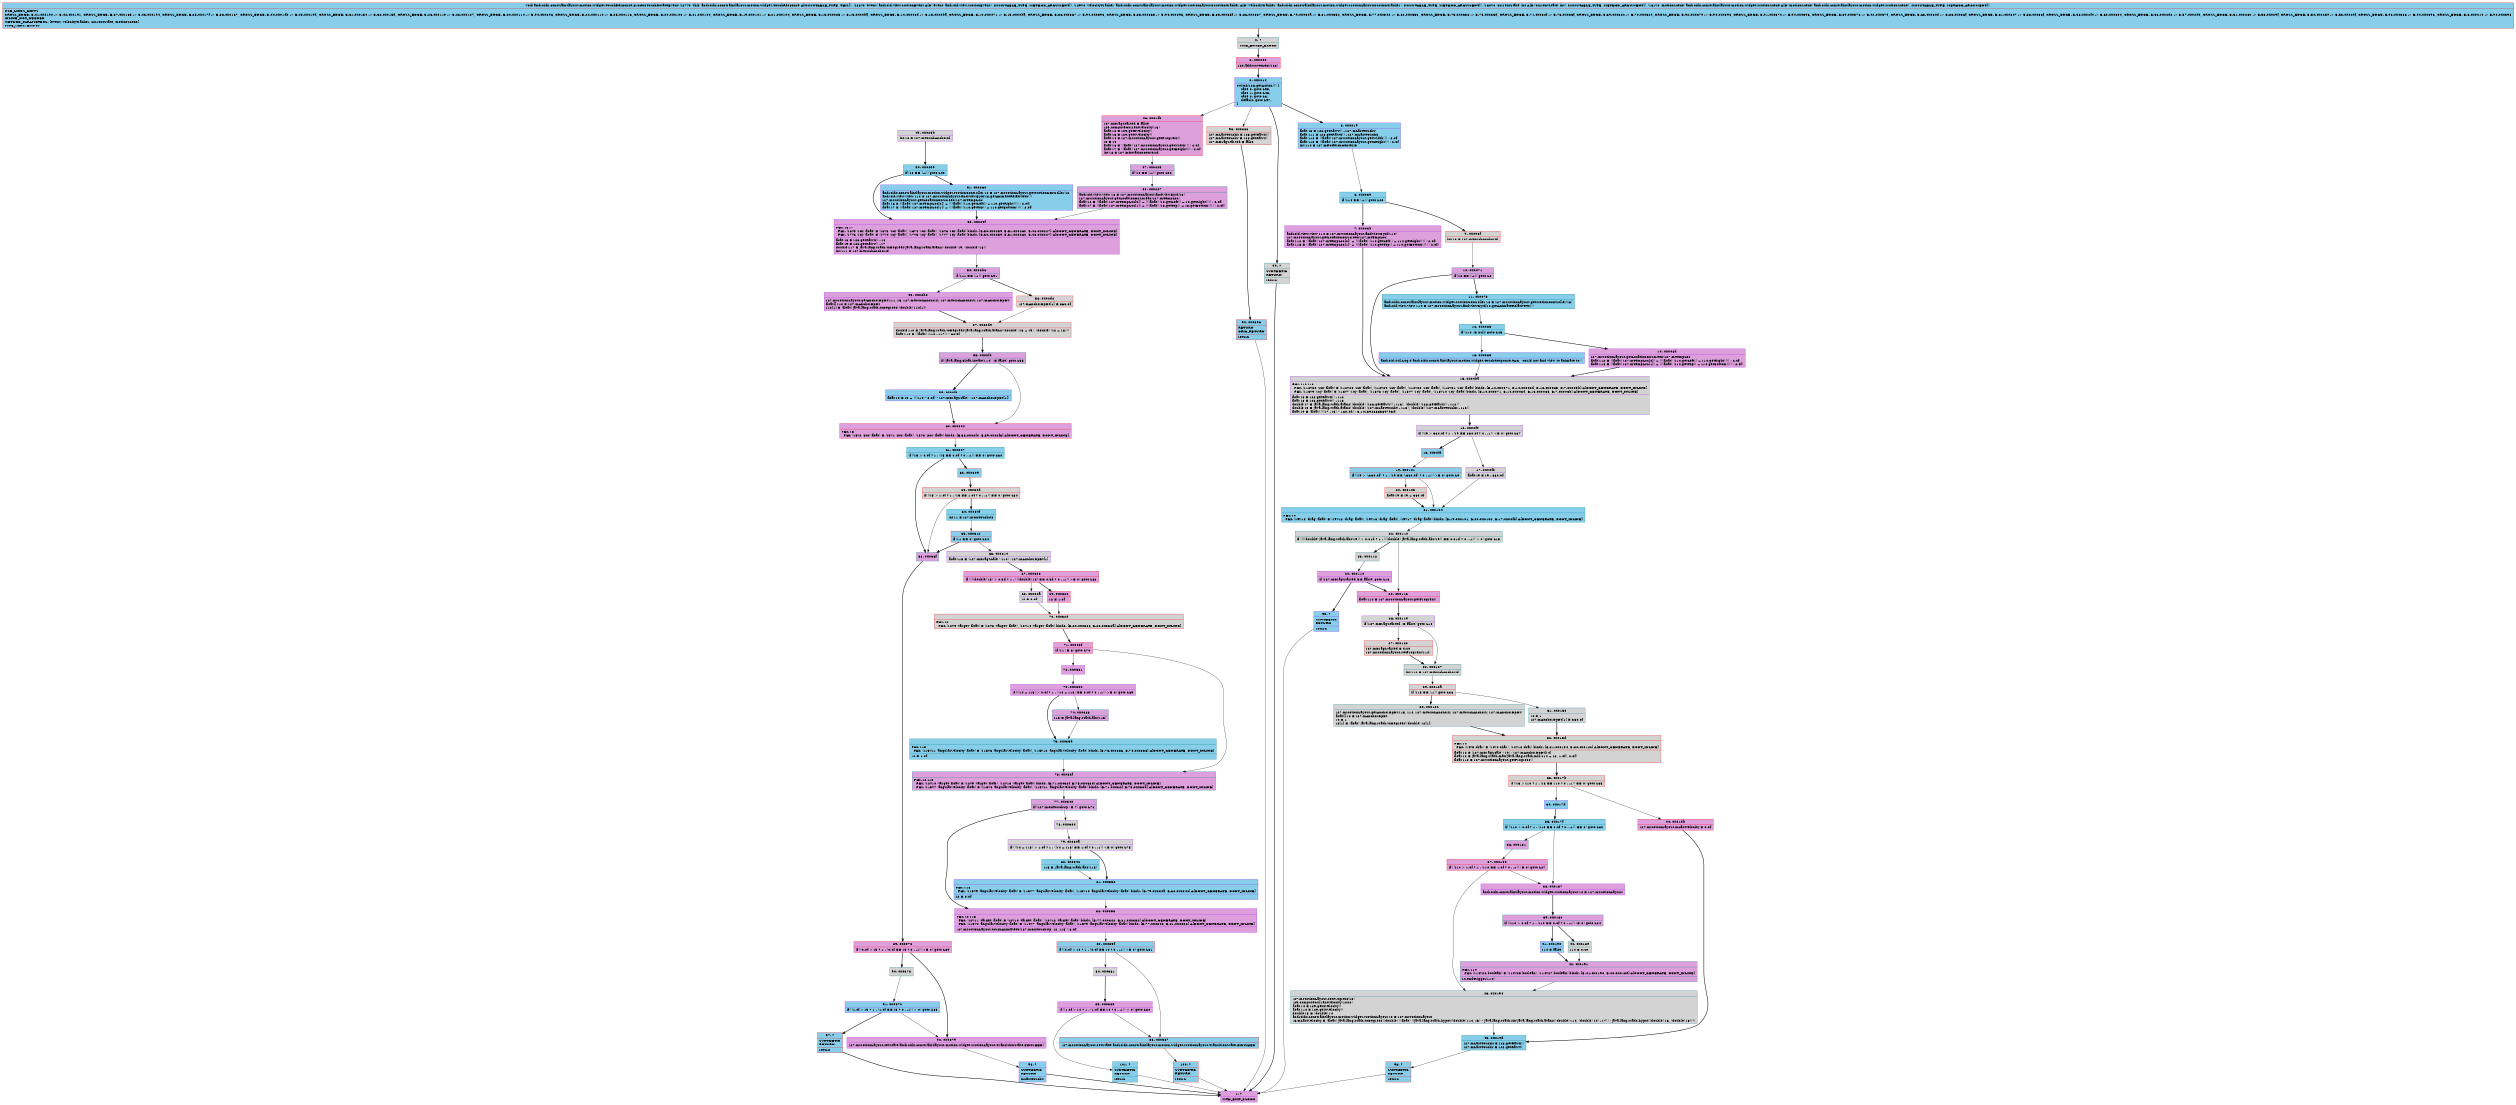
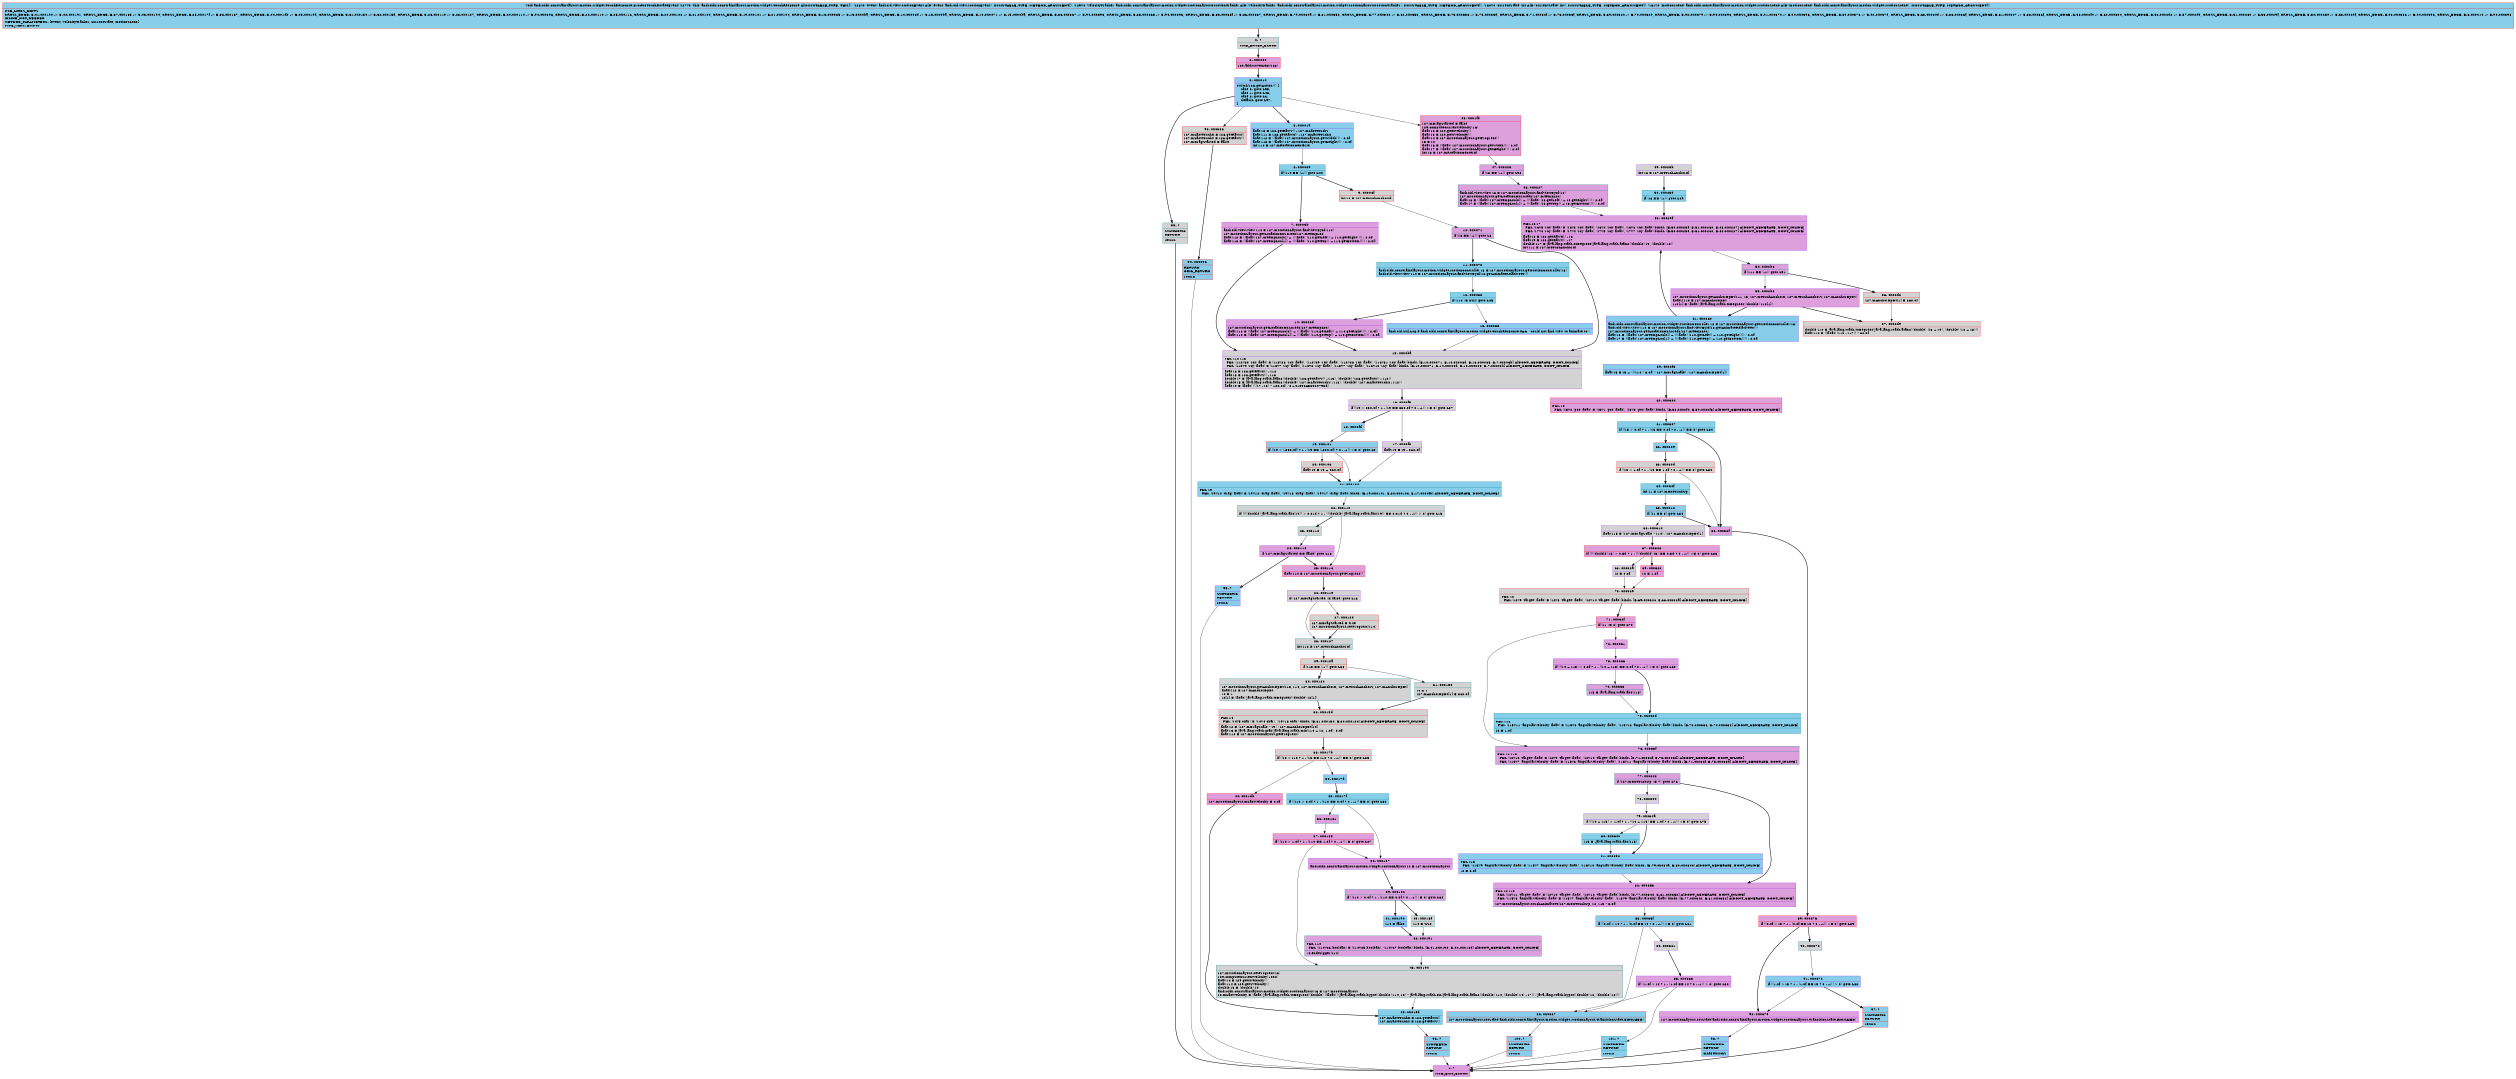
edge "50: 0x025e" -> "51: 0x0260": now "55: 0x02b8" -> "51: 0x0260"
node "58: 0x02f4": removed
